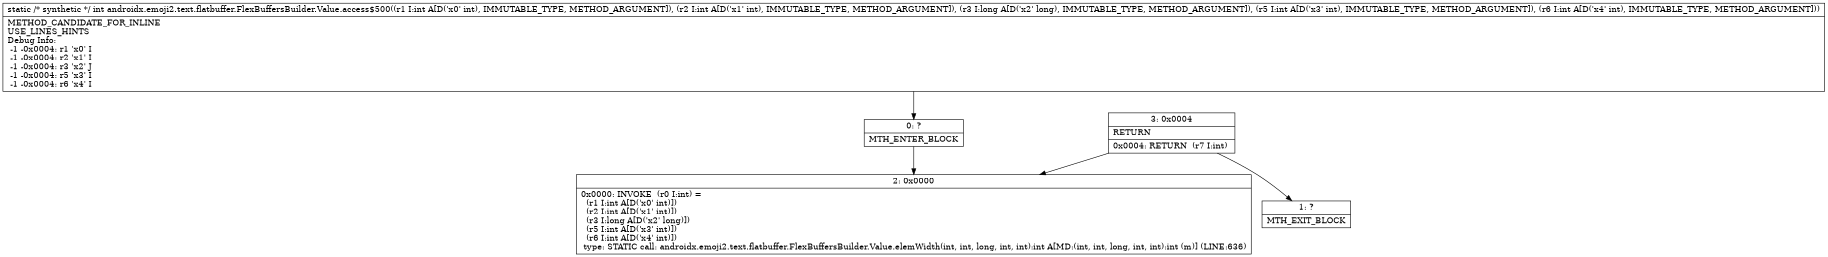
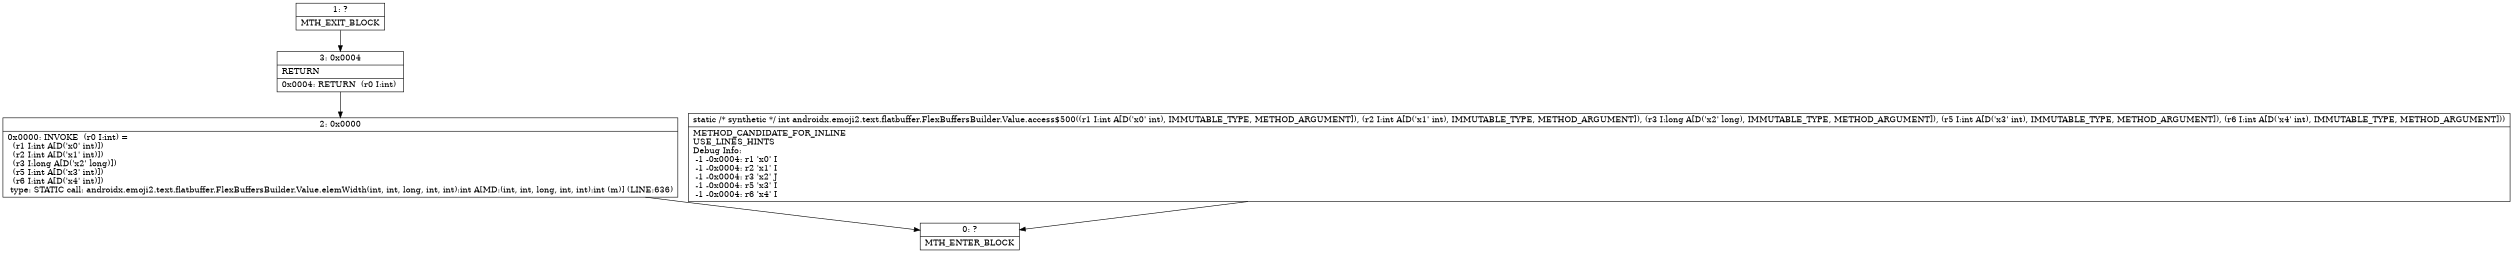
node "3: 0x0004": text "0x0004: RETURN  (r7 I:int)" -> "0x0004: RETURN  (r0 I:int)"
edge "0: ?" -> "2: 0x0000": reversed
edge "3: 0x0004" -> "1: ?": reversed
